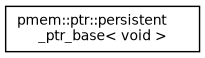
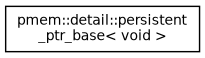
node "pmem::ptr::persistent _ptr_base< void >": label "pmem::ptr::persistent _ptr_base< void >" -> "pmem::detail::persistent _ptr_base< void >"
